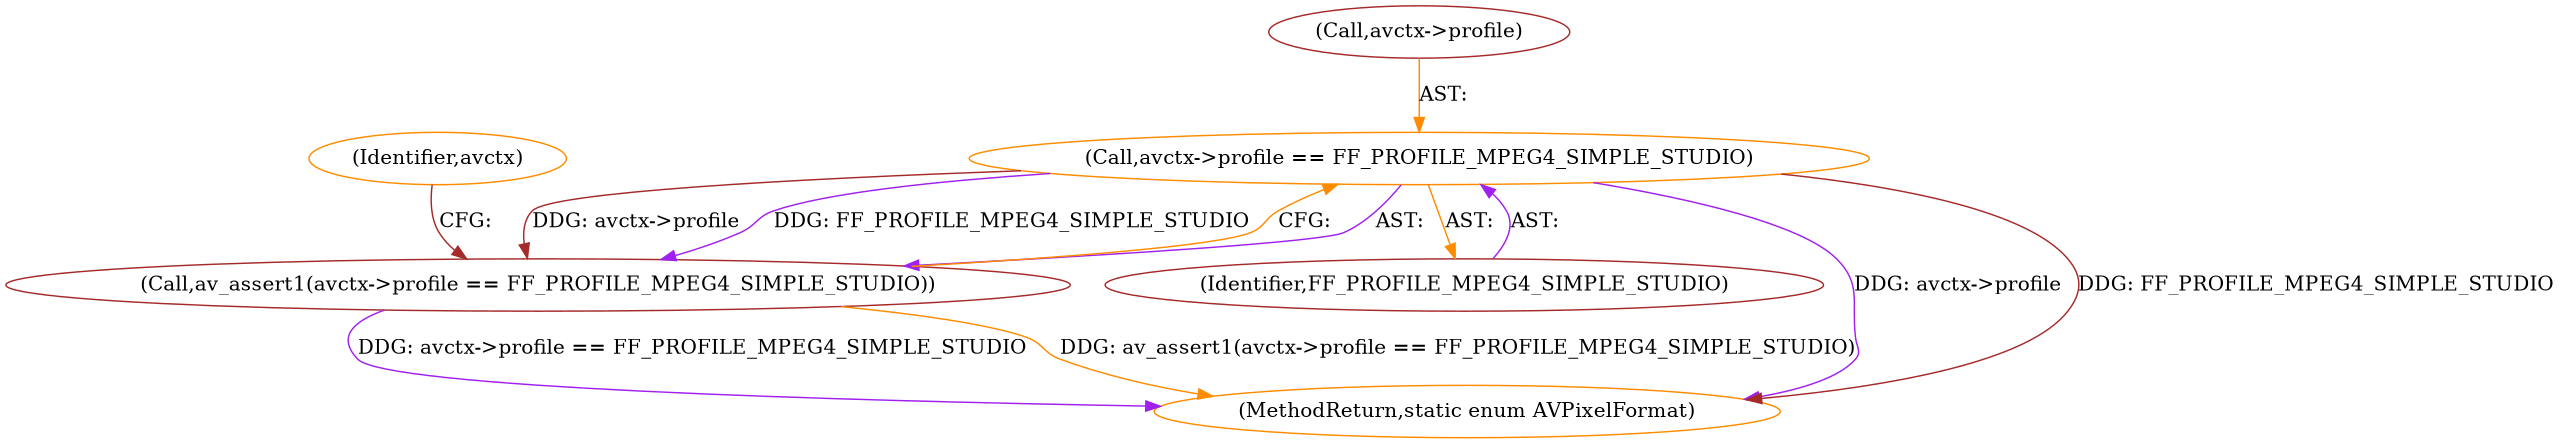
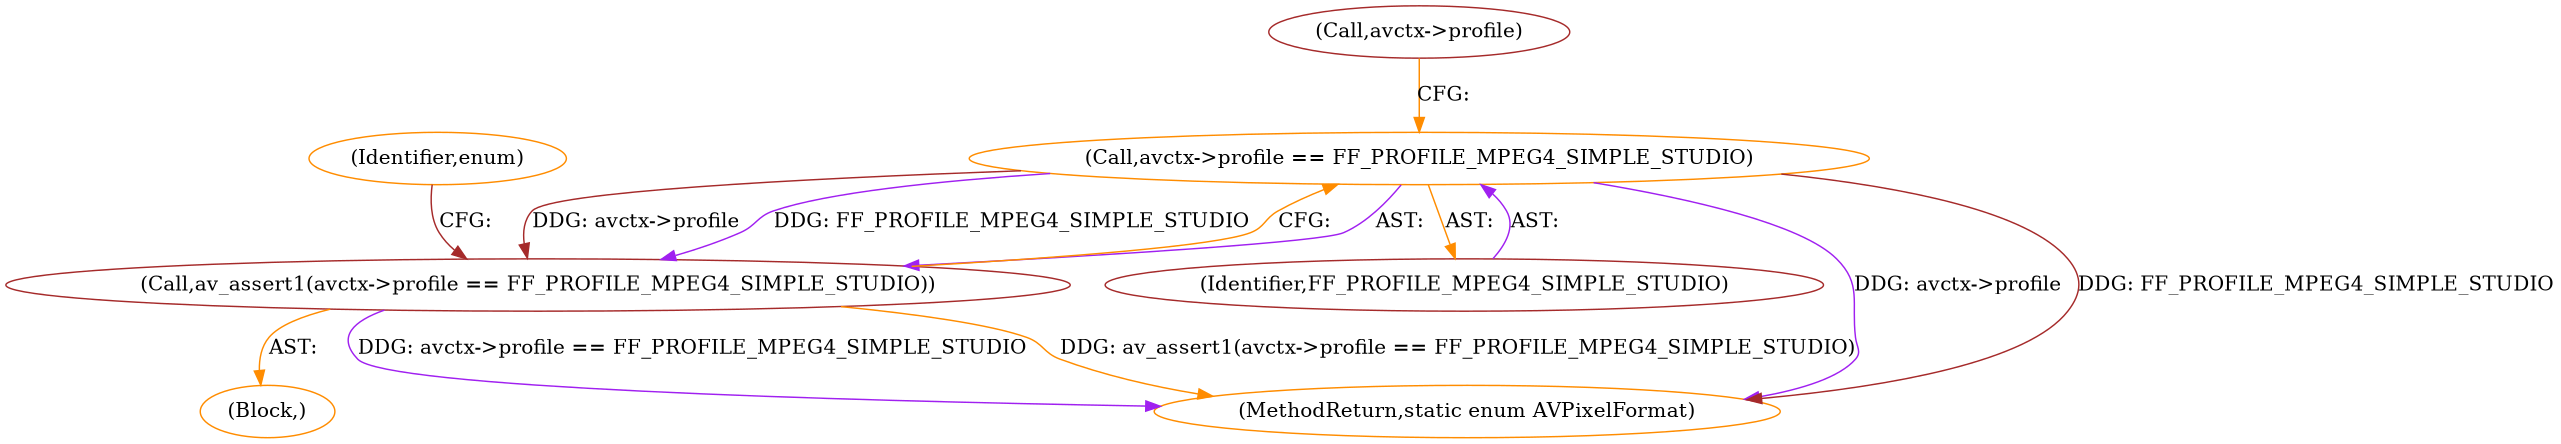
edge "(Call,avctx->profile)" -> "(Call,avctx->profile == FF_PROFILE_MPEG4_SIMPLE_STUDIO)": label "AST: " -> "CFG: "
node "(Identifier,avctx)": label "(Identifier,avctx)" -> "(Identifier,enum)"
node "(Block,)": added
